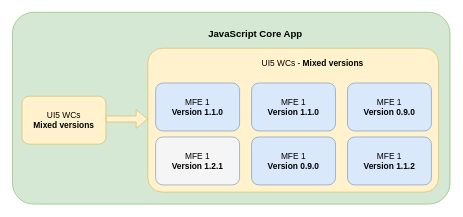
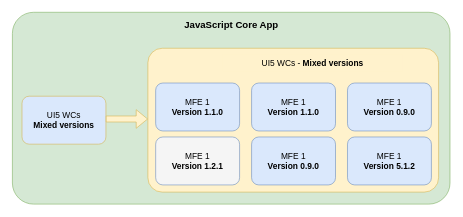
node "JavaScript Core App": moved (255, 33) -> (231, 24)
node "UI5 WCs Mixed versions": fillcolor #fff2cc -> #dae8fc
node "MFE 1 Version 1.1.2": label "MFE 1 Version 1.1.2" -> "MFE 1 Version 5.1.2"
